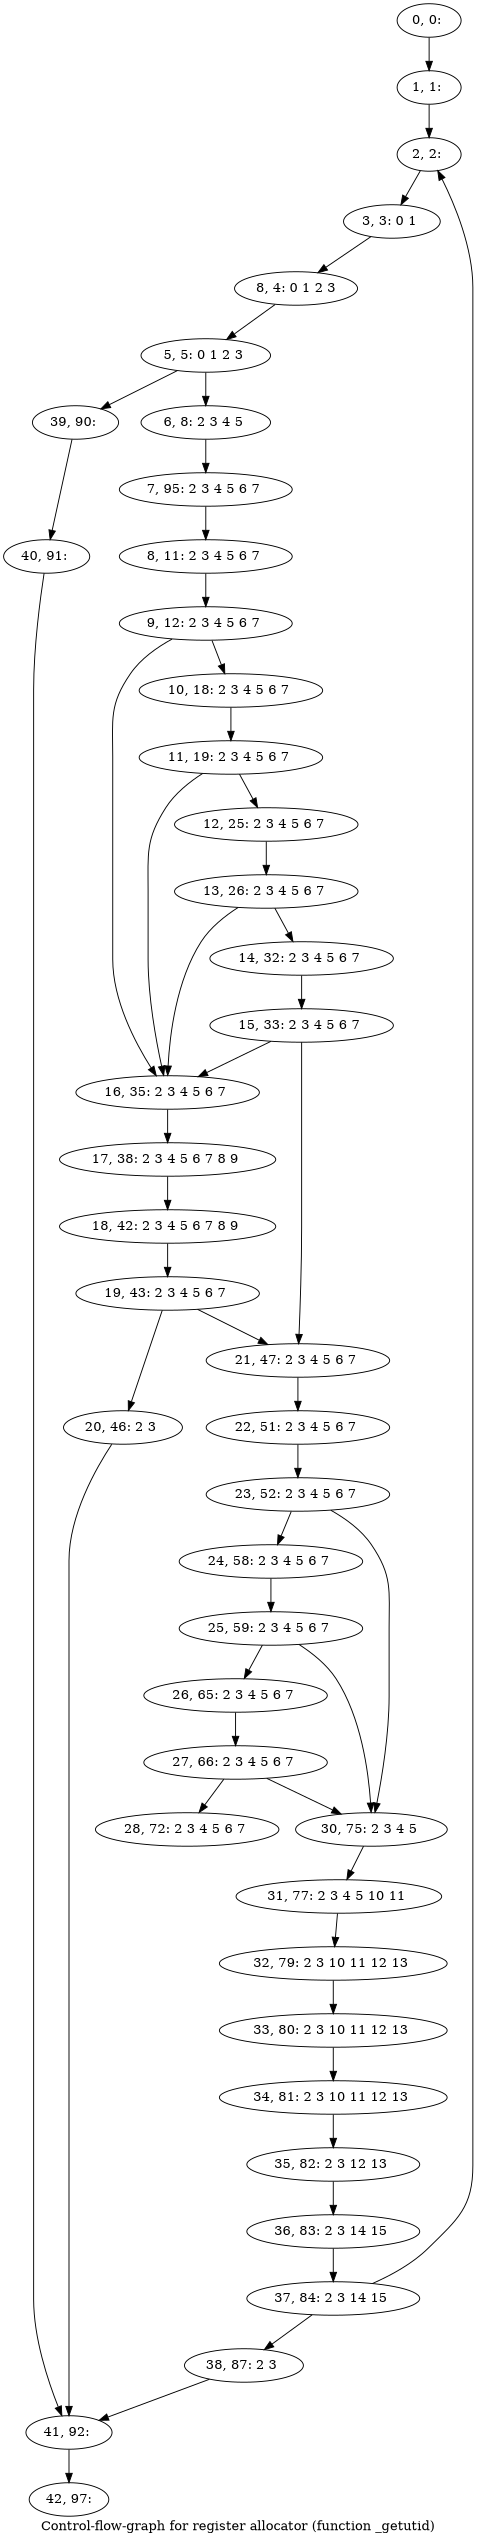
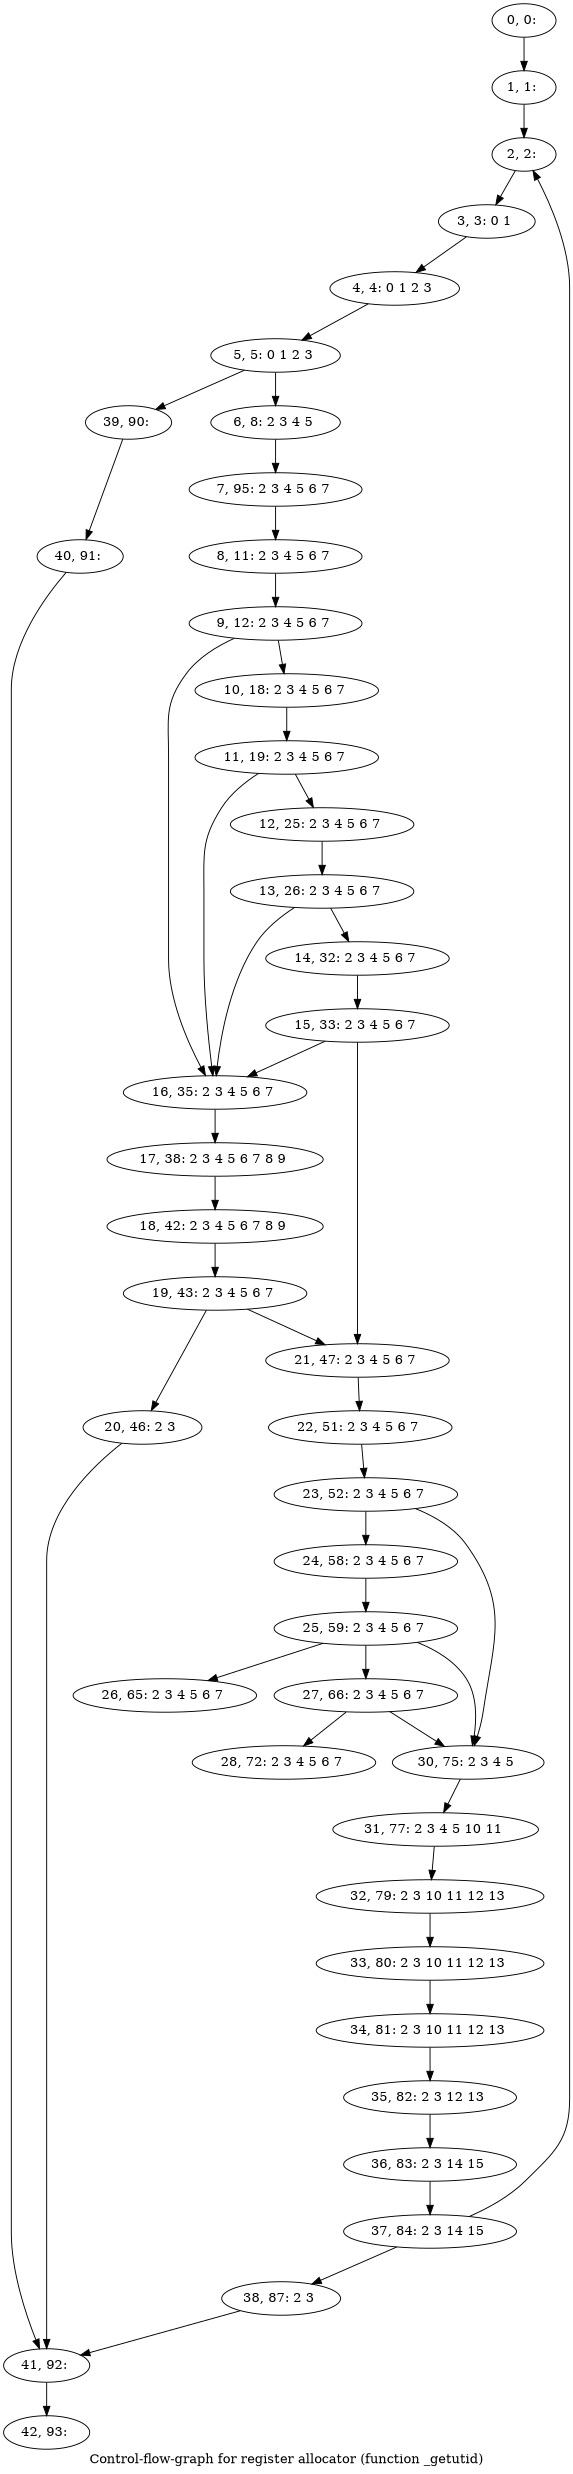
node "8, 4: 0 1 2 3": label "8, 4: 0 1 2 3" -> "4, 4: 0 1 2 3"
edge "26, 65: 2 3 4 5 6 7" -> "27, 66: 2 3 4 5 6 7": now "25, 59: 2 3 4 5 6 7" -> "27, 66: 2 3 4 5 6 7"
node "42, 97:": label "42, 97:" -> "42, 93:"
